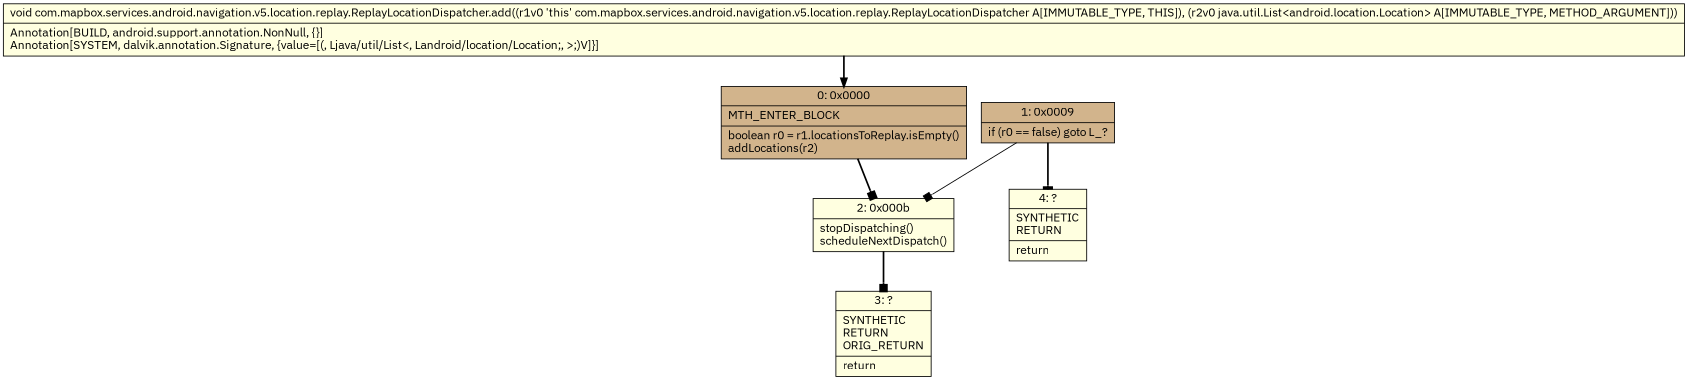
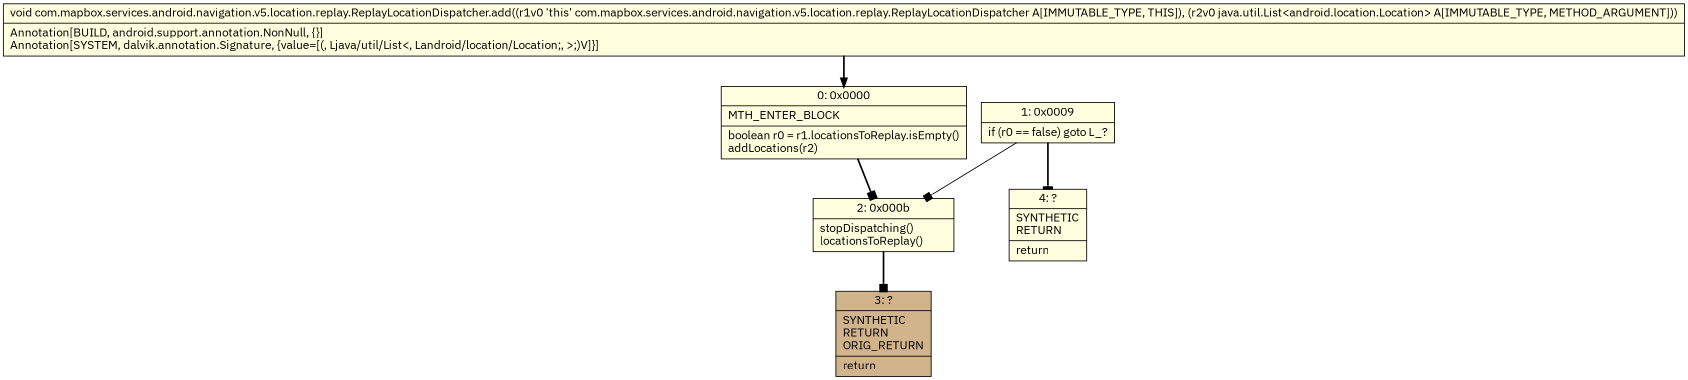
node "0: 0x0000": fillcolor tan -> lightyellow
node "1: 0x0009": fillcolor tan -> lightyellow
node "2: 0x000b": text "scheduleNextDispatch()" -> "locationsToReplay()"
node "3: ?": fillcolor lightyellow -> tan
